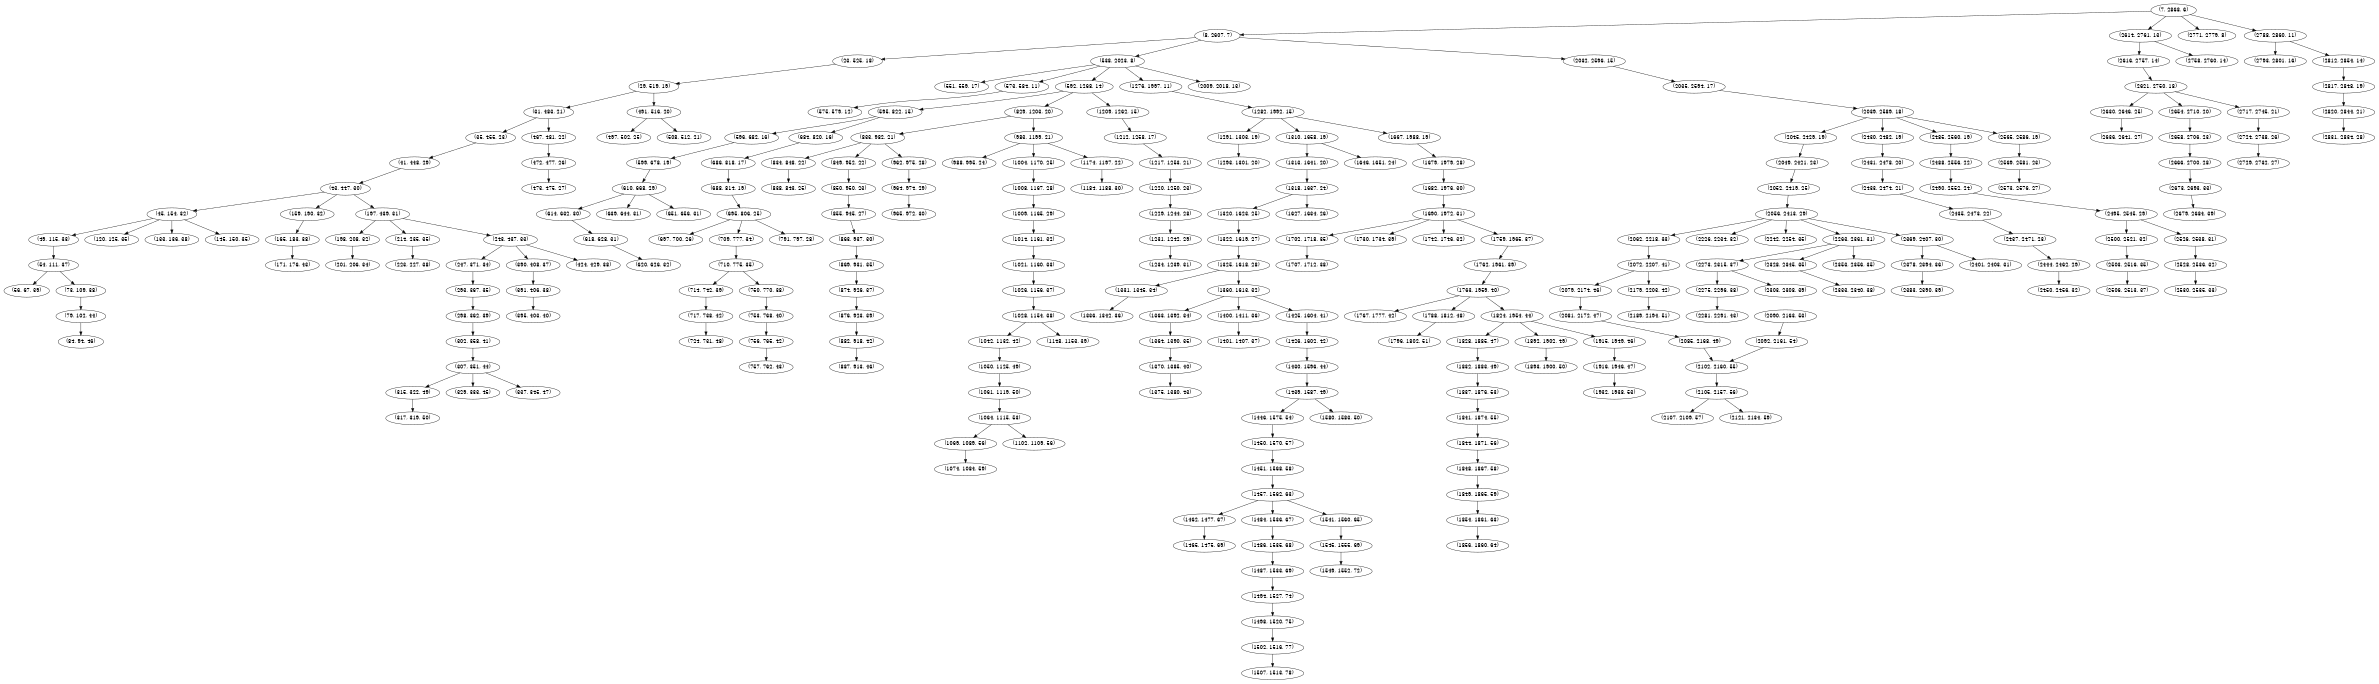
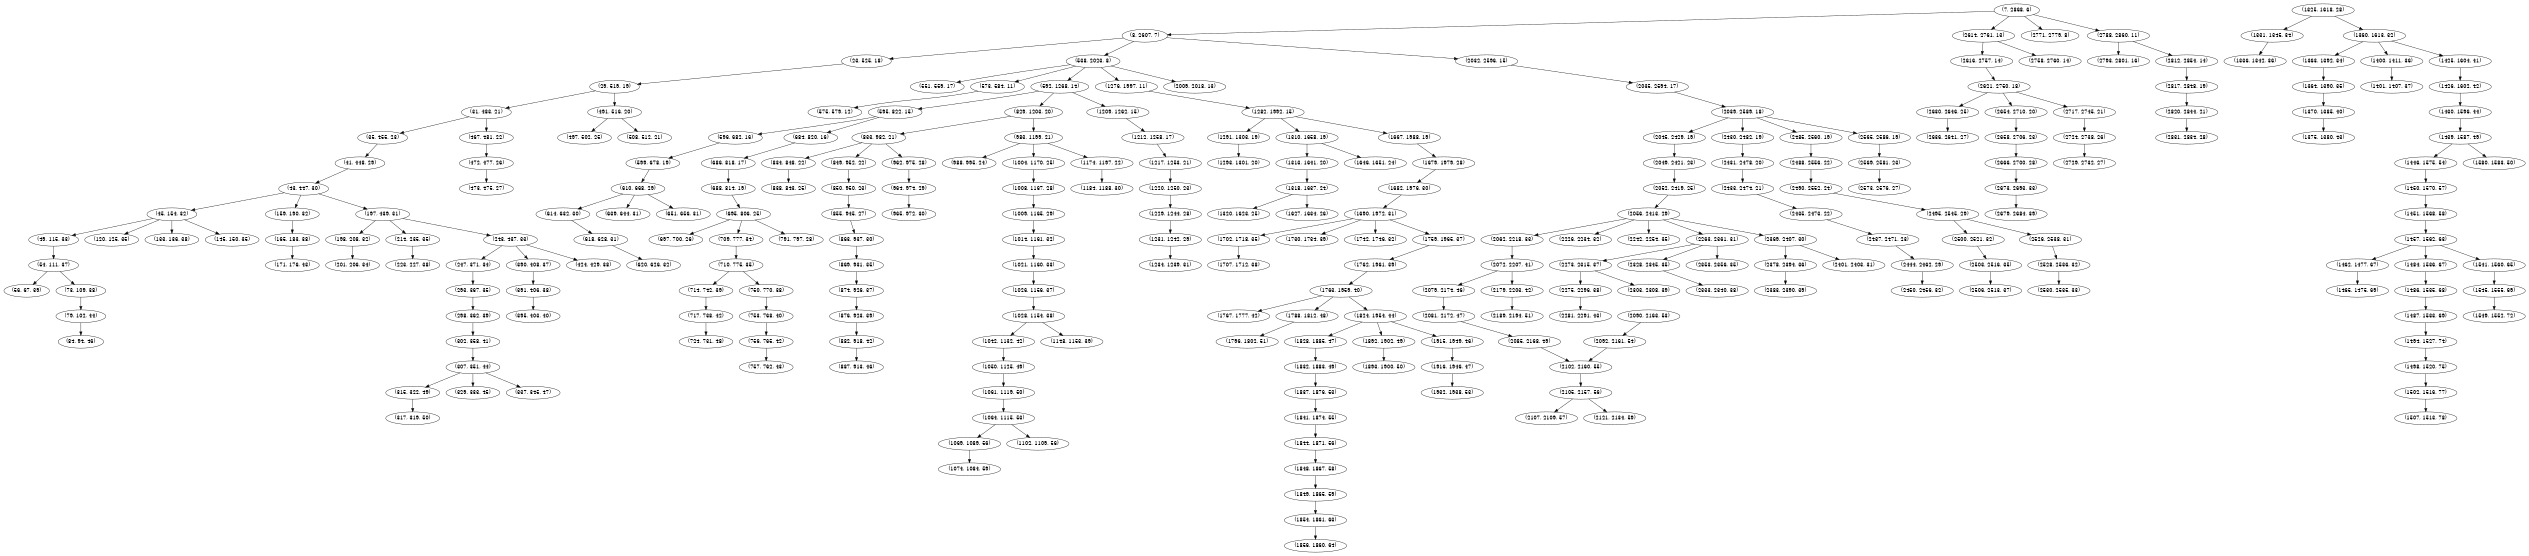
node "(1322, 1619, 27)": removed
